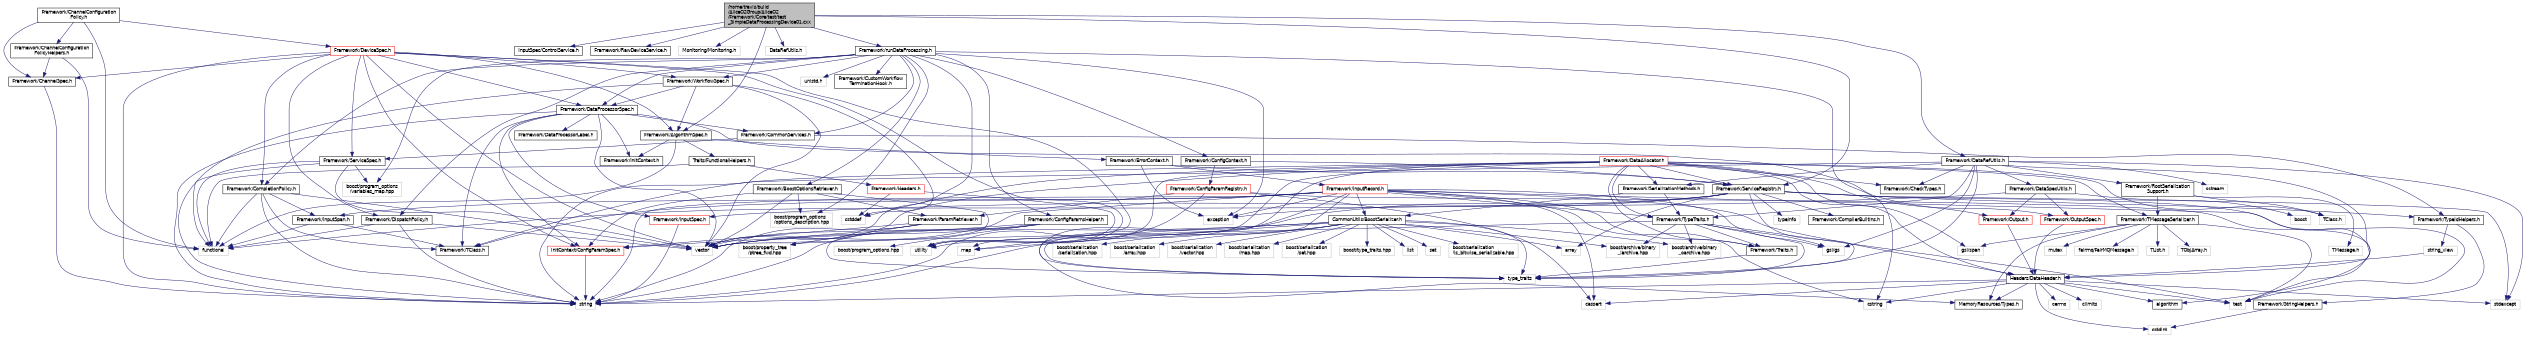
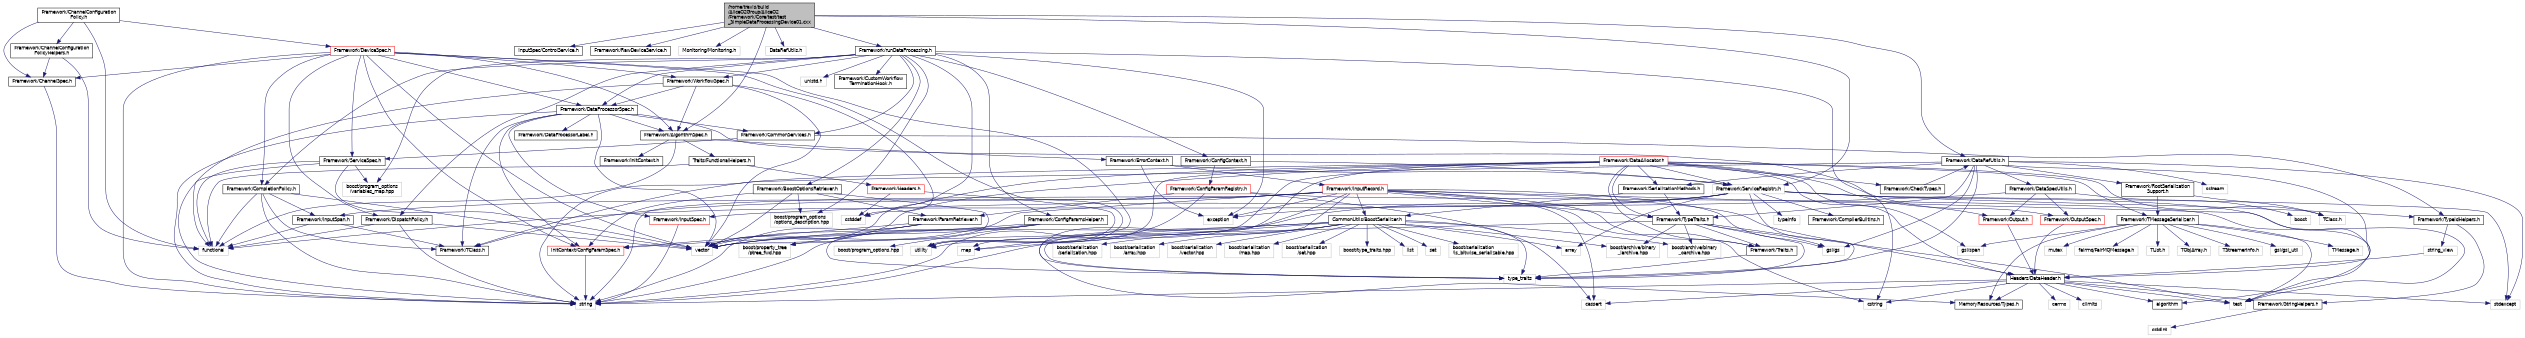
edge "Framework/DataProcessorSpec.h" -> "Framework/InitContext.h": now "Framework/DataProcessorSpec.h" -> "Framework/AlgorithmSpec.h"
edge "Framework/DataRefUtils.h" -> "Framework/CheckTypes.h": reversed
node "Framework/ServiceRegistry.h": color black -> grey75
edge "Framework/RootSerialization Support.h" -> "TMessage.h": now "Framework/TMessageSerializer.h" -> "TMessage.h"
node "TStreamerInfo.h": added
node "gsl/gsl_util": added
edge "Headers/DataHeader.h" -> "cstdint": now "Headers/DataHeader.h" -> "Framework/StringHelpers.h"
